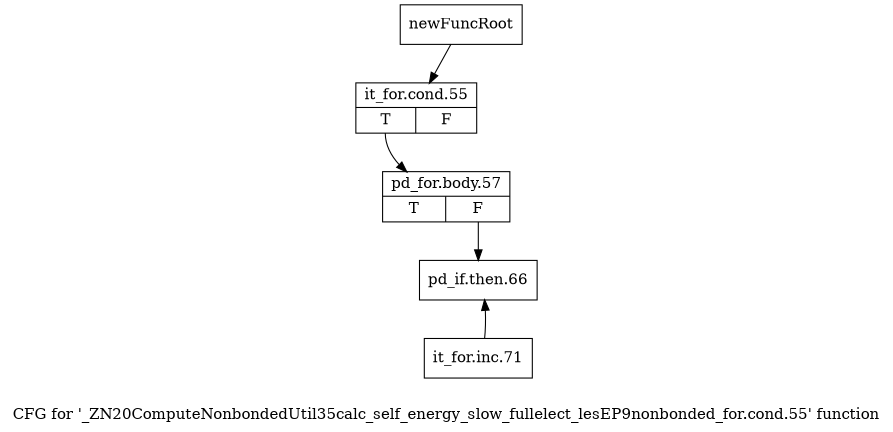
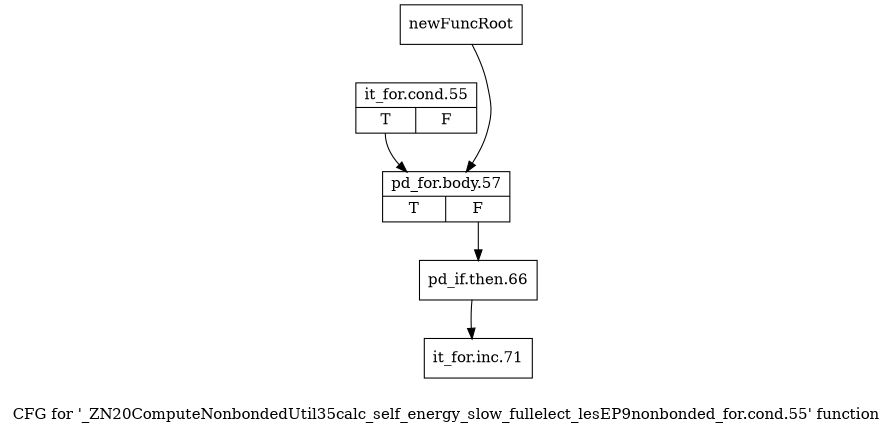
edge "newFuncRoot" -> "it_for.cond.55": now "newFuncRoot" -> "pd_for.body.57"
edge "it_for.inc.71" -> "pd_if.then.66": reversed
